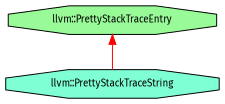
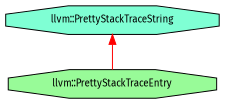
edge "llvm::PrettyStackTraceString" -> "llvm::PrettyStackTraceEntry": reversed
